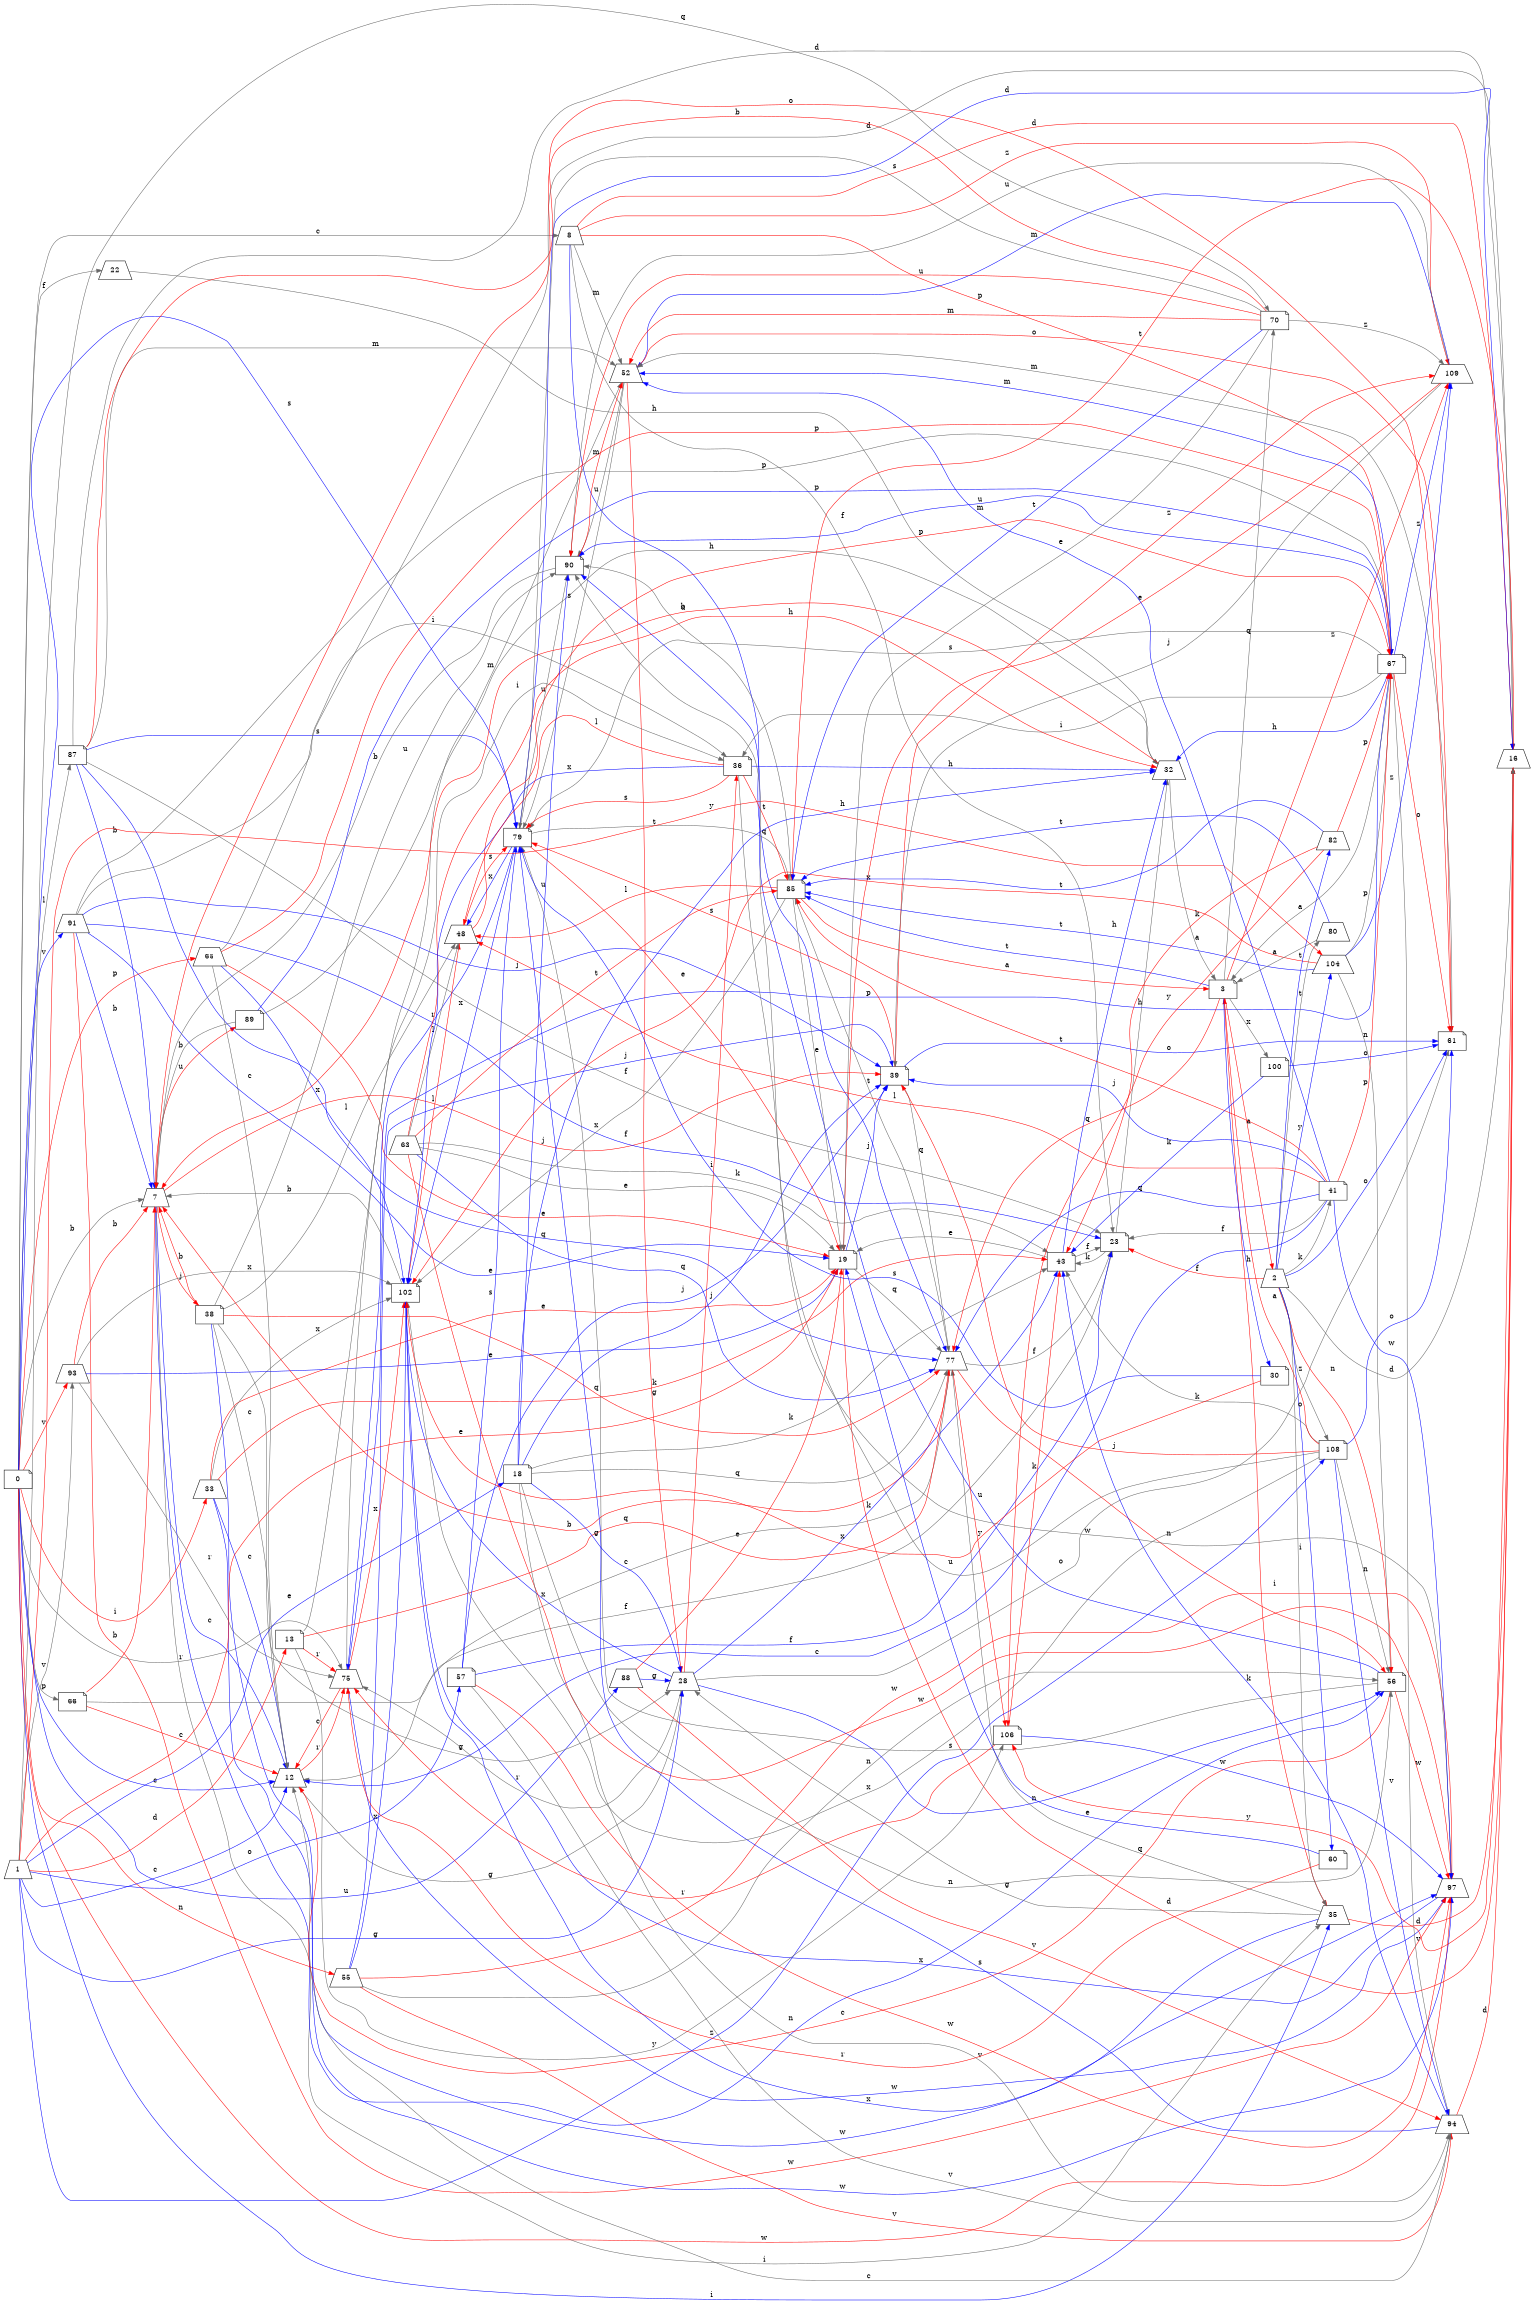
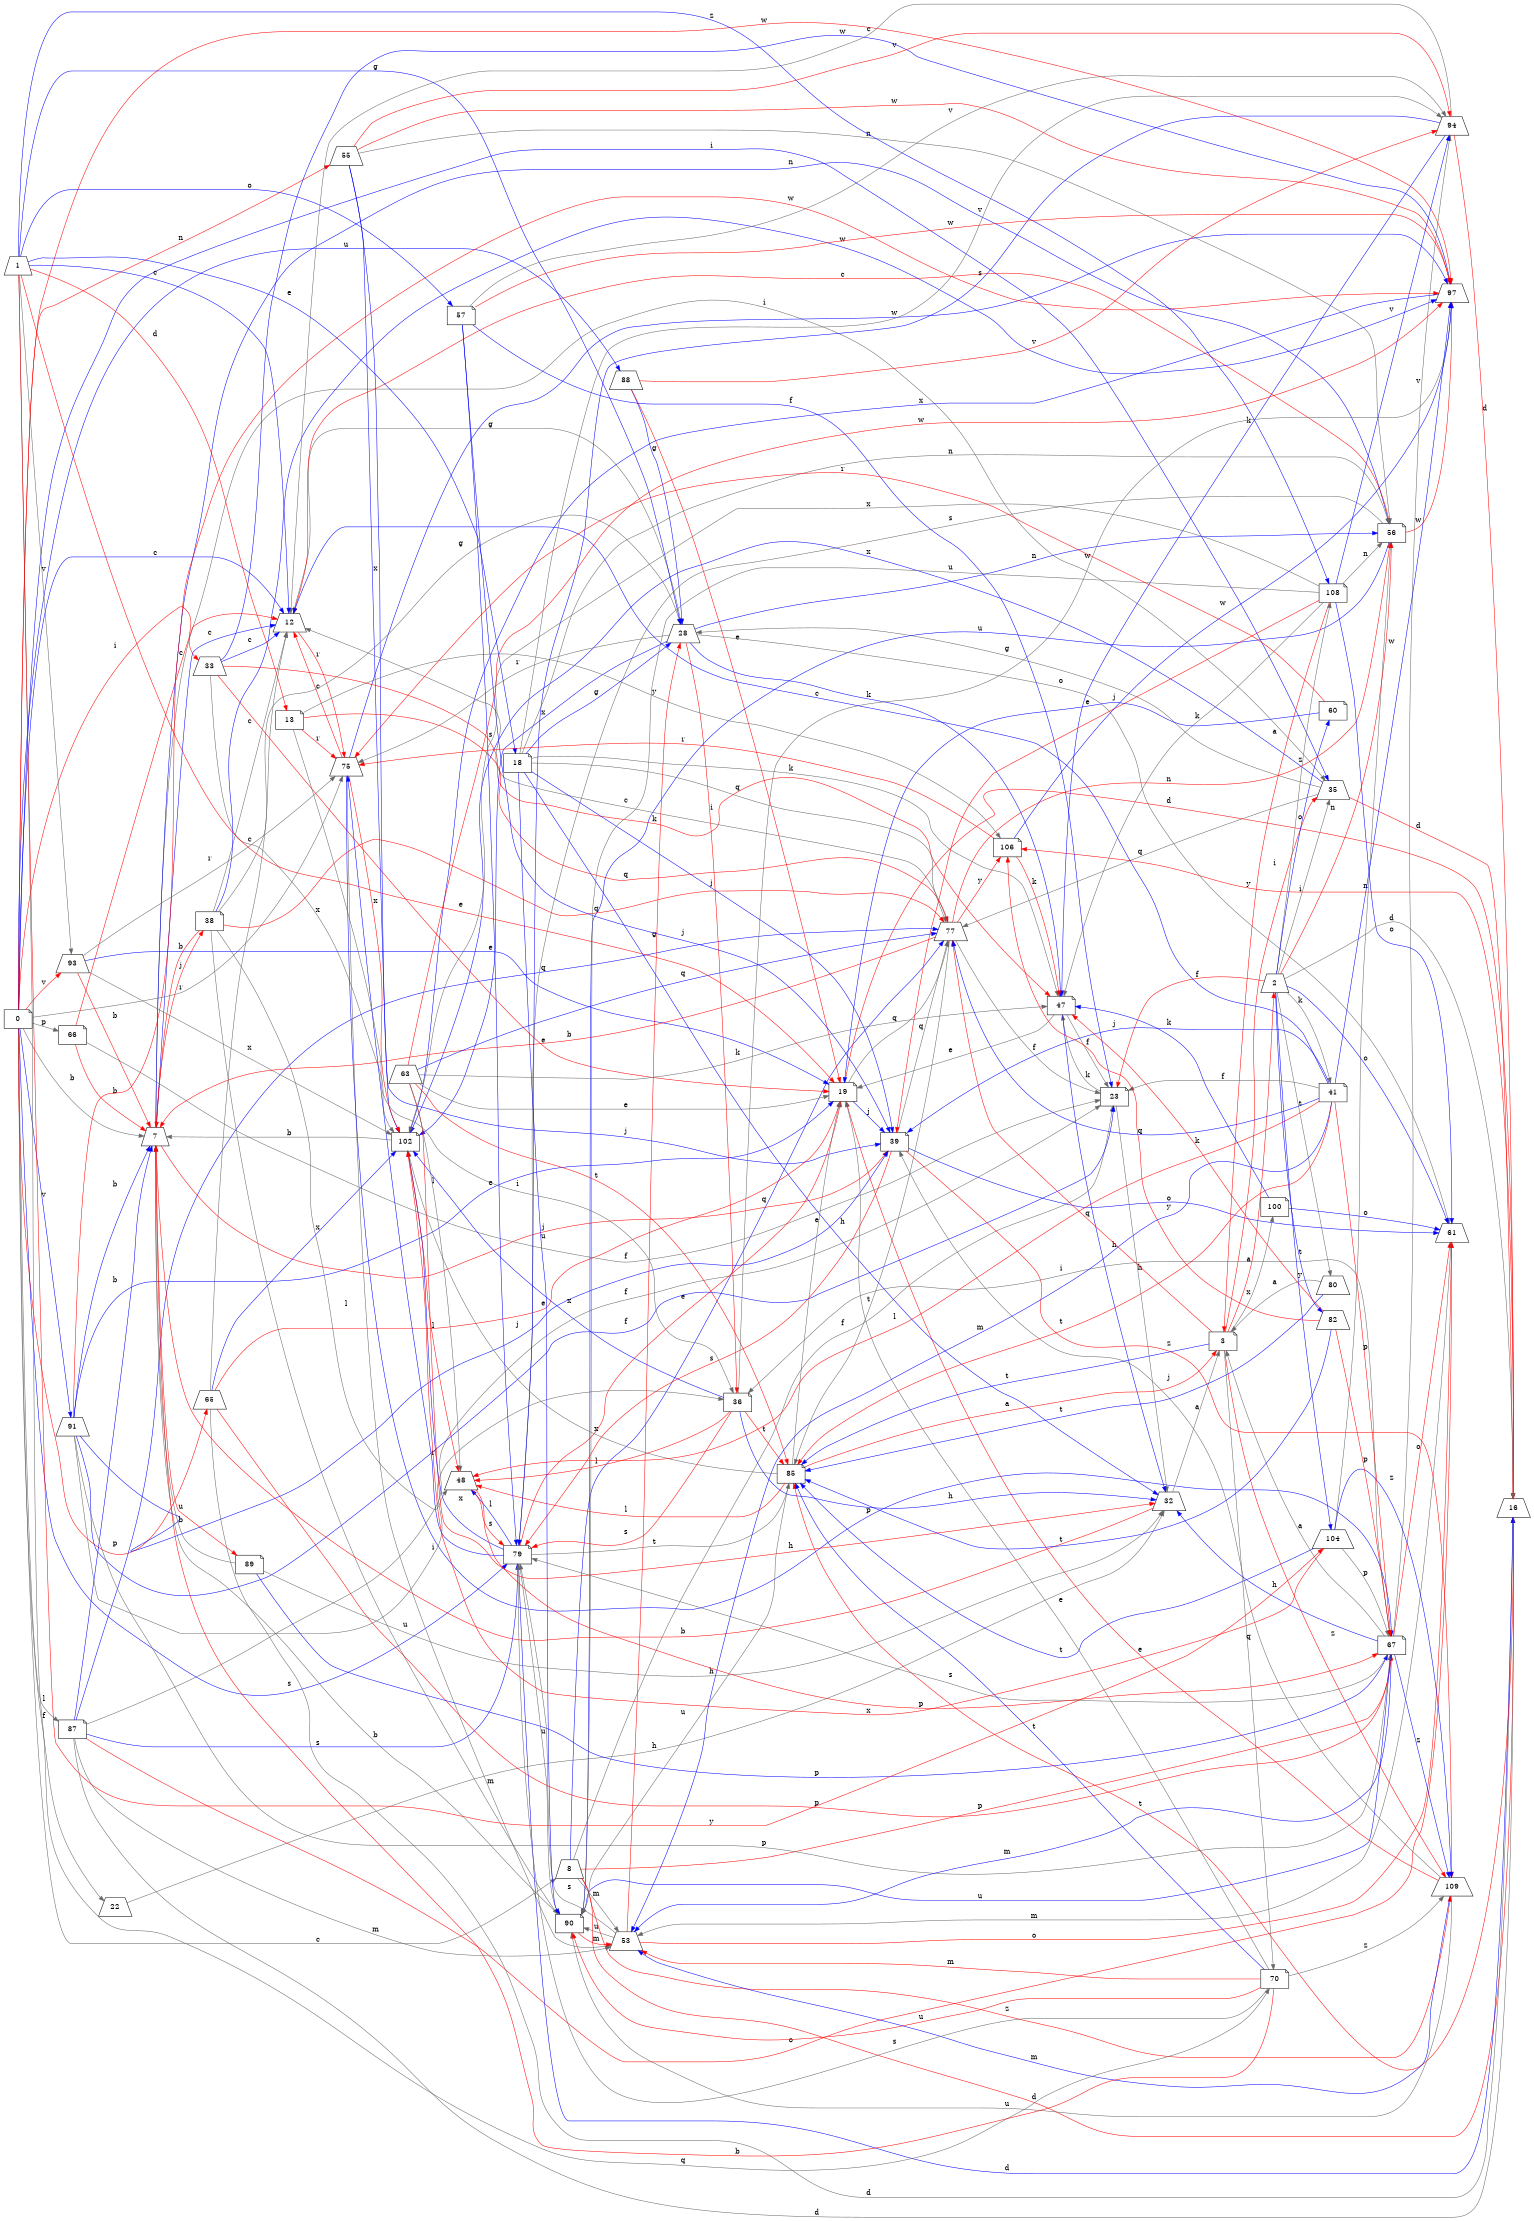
node "52": label "52" -> "53"
edge "79" -> "48": label "x" -> "l"
node "61": shape note -> trapezium
node "43": label "43" -> "47"
node "30": removed
